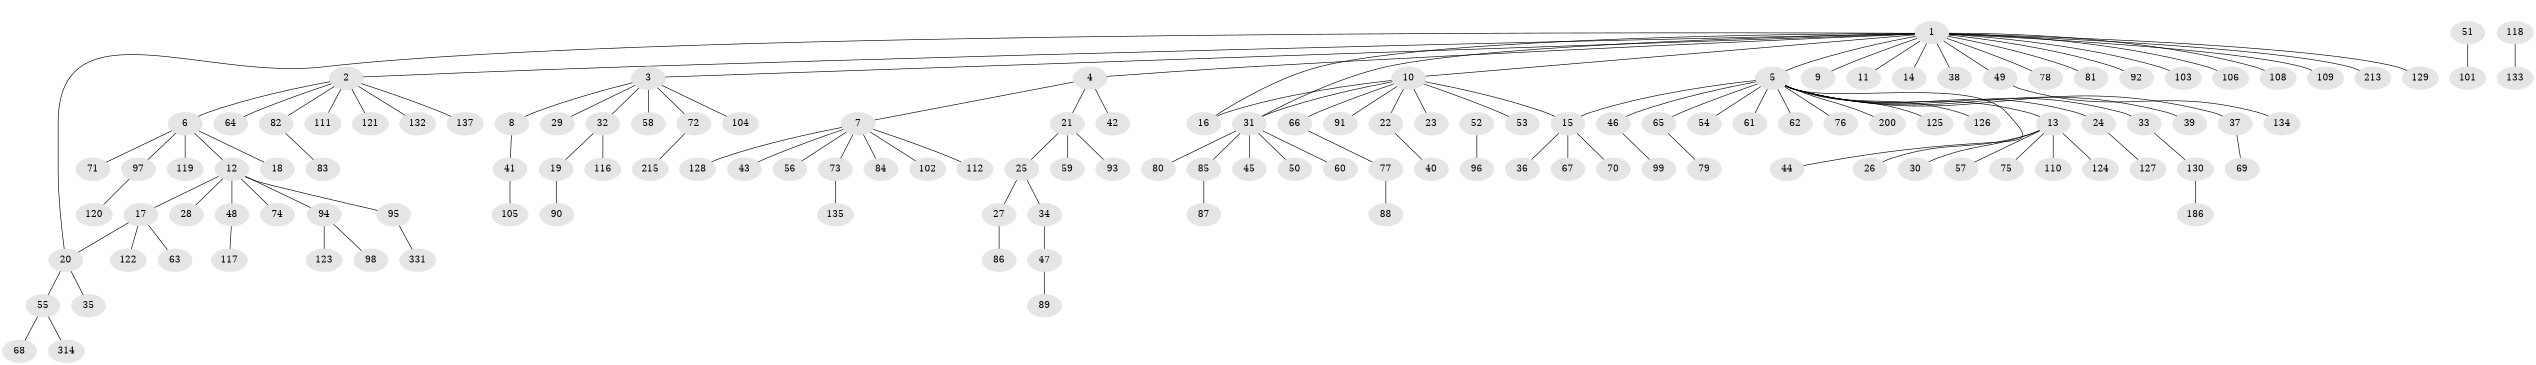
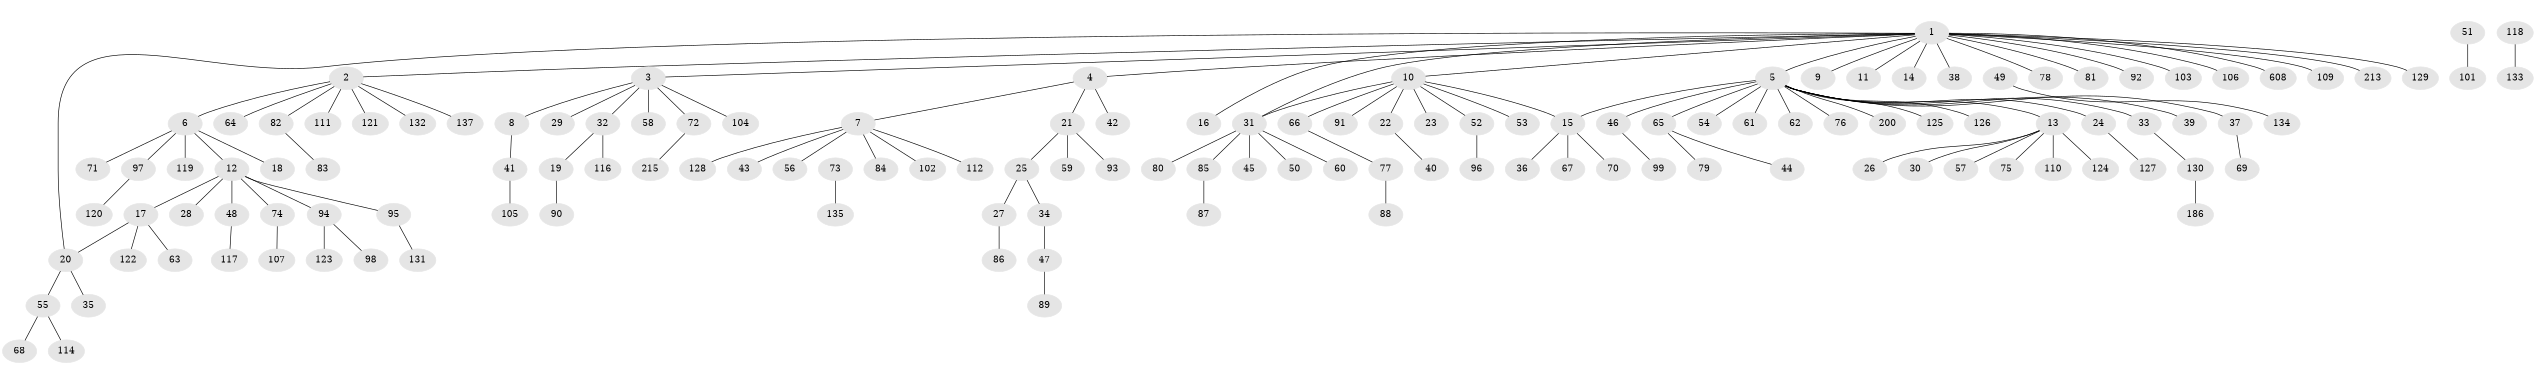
edge "1" -- "49": removed
node "108": label "108" -> "608"
edge "10" -- "16": now "10" -- "52"
edge "5" -- "44": now "65" -- "44"
edge "7" -- "73": removed
node "107": added
node "331": label "331" -> "131"
node "314": label "314" -> "114"
